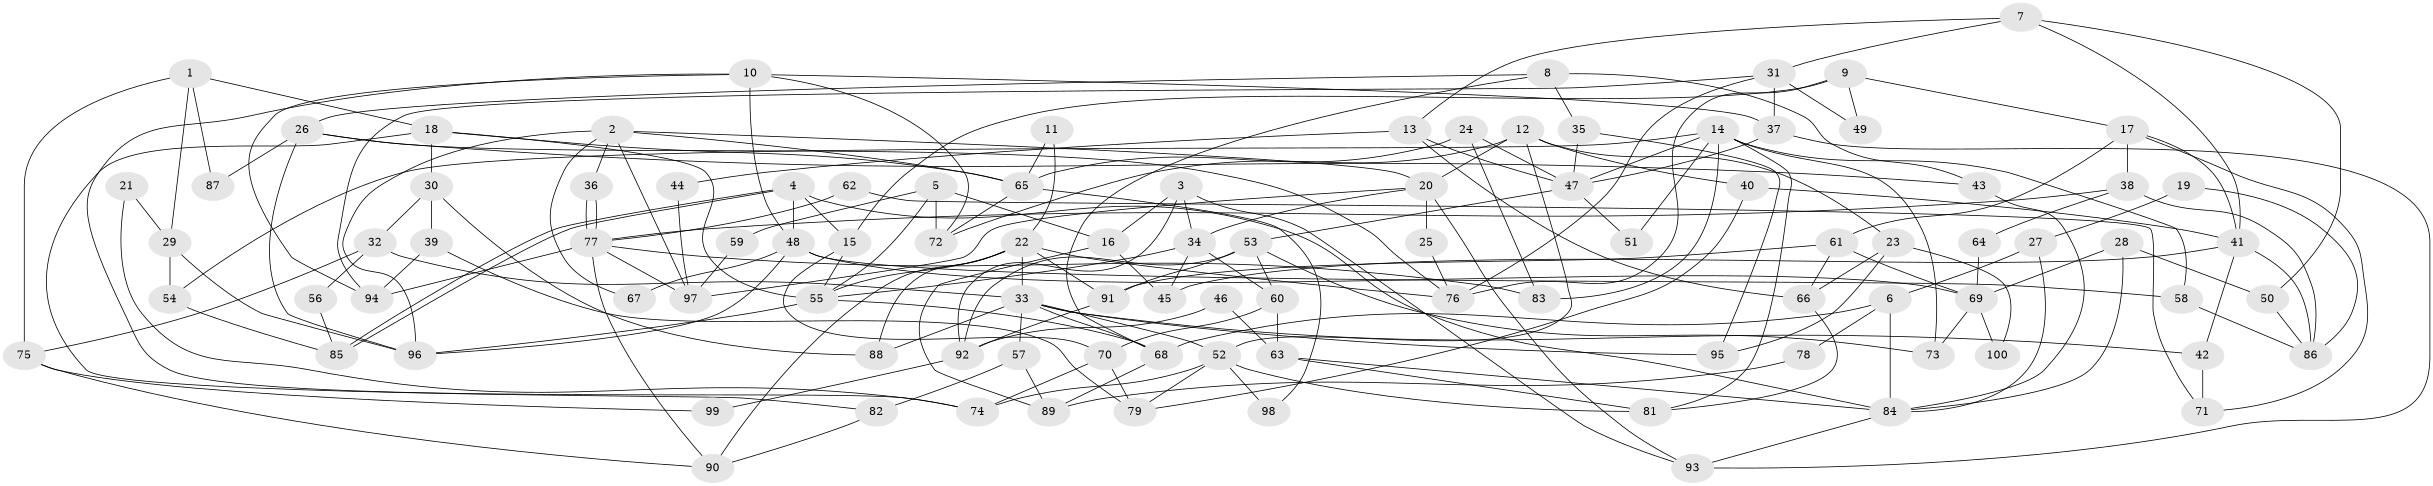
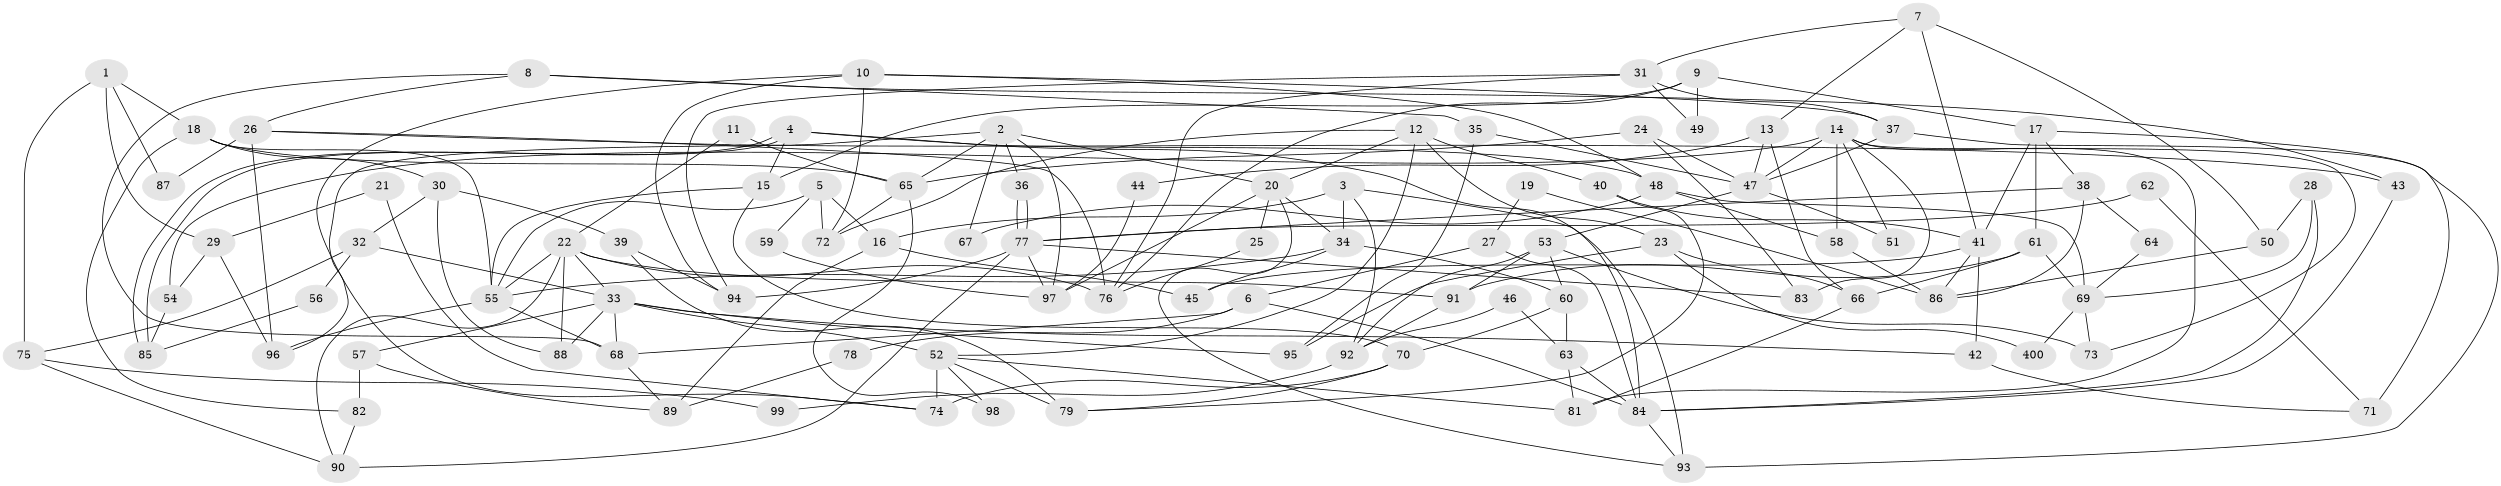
edge "48" -- "96": removed
node "100": label "100" -> "400"
